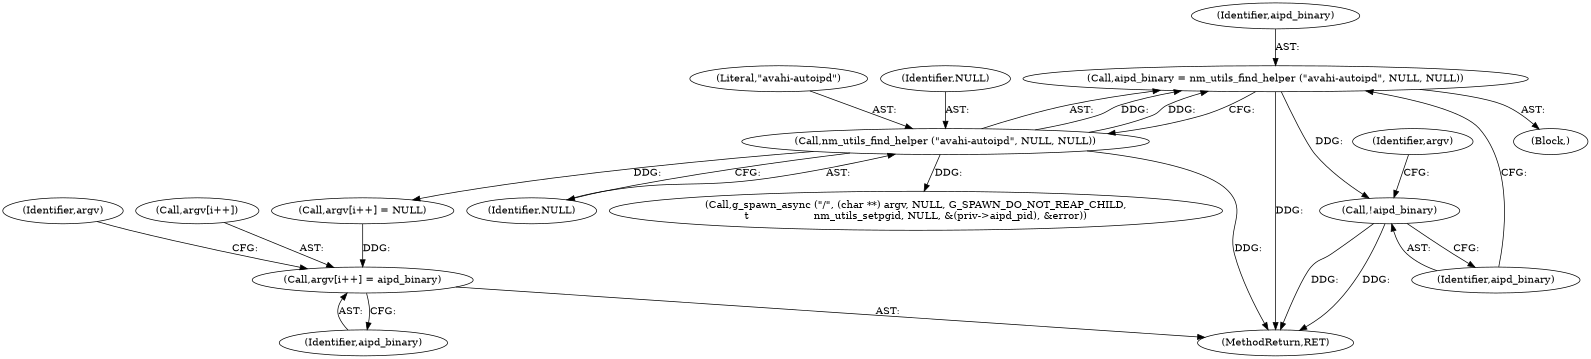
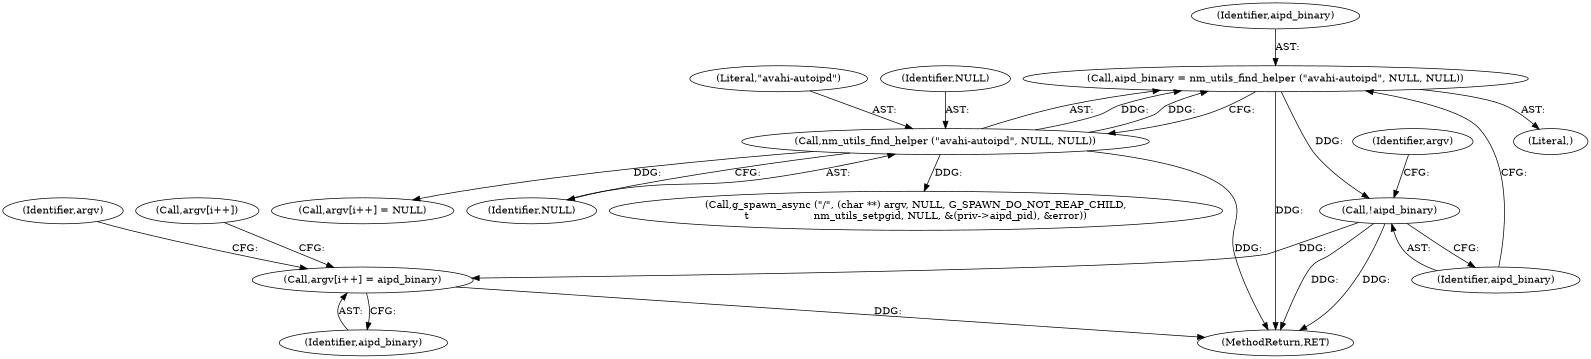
node "(Block,)": label "(Block,)" -> "(Literal,)"
edge "(Call,argv[i++] = NULL)" -> "(Call,argv[i++] = aipd_binary)": now "(Call,!aipd_binary)" -> "(Call,argv[i++] = aipd_binary)"
edge "(Call,argv[i++])" -> "(Call,argv[i++] = aipd_binary)": label "AST: " -> "CFG: "
edge "(Call,argv[i++] = aipd_binary)" -> "(MethodReturn,RET)": label "AST: " -> "DDG: "
